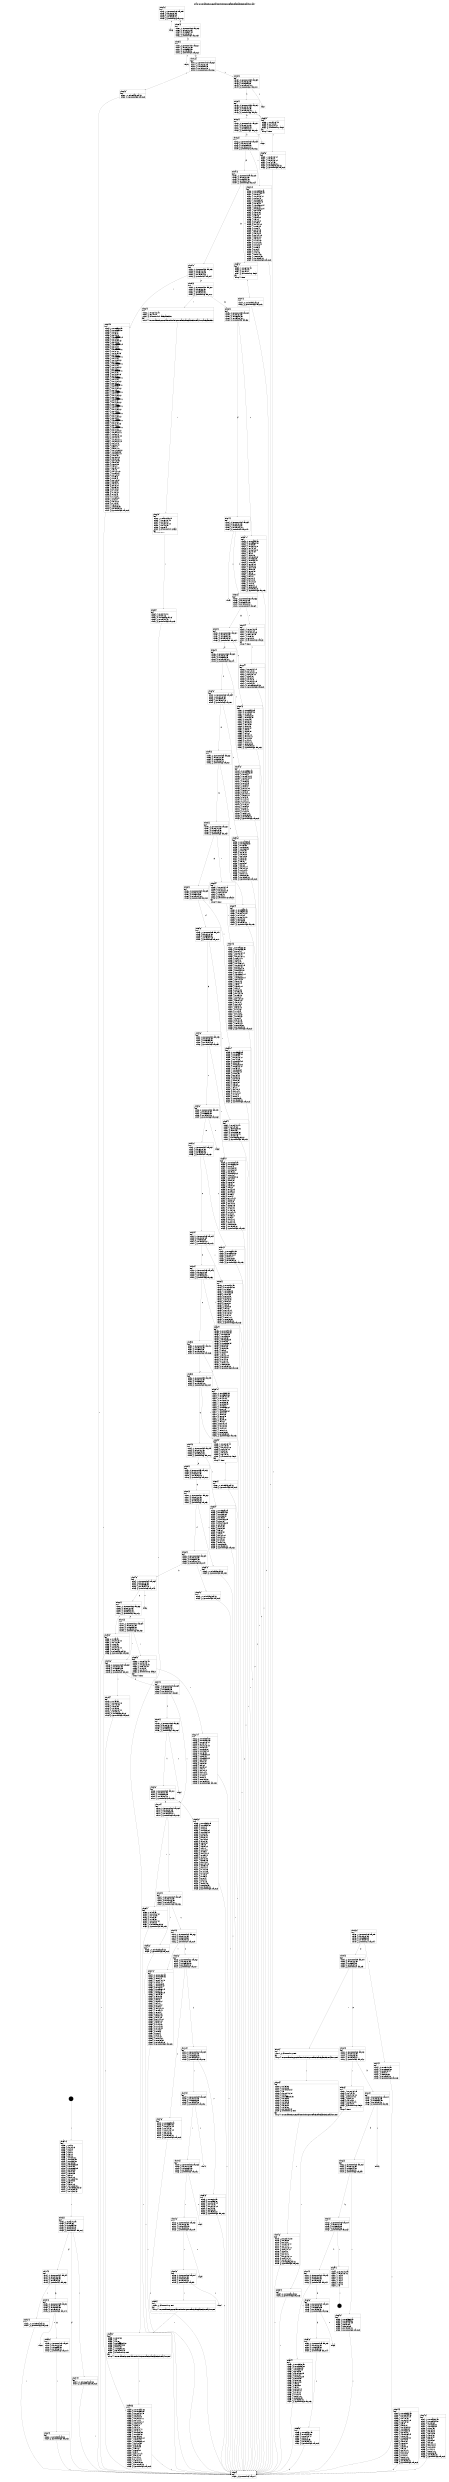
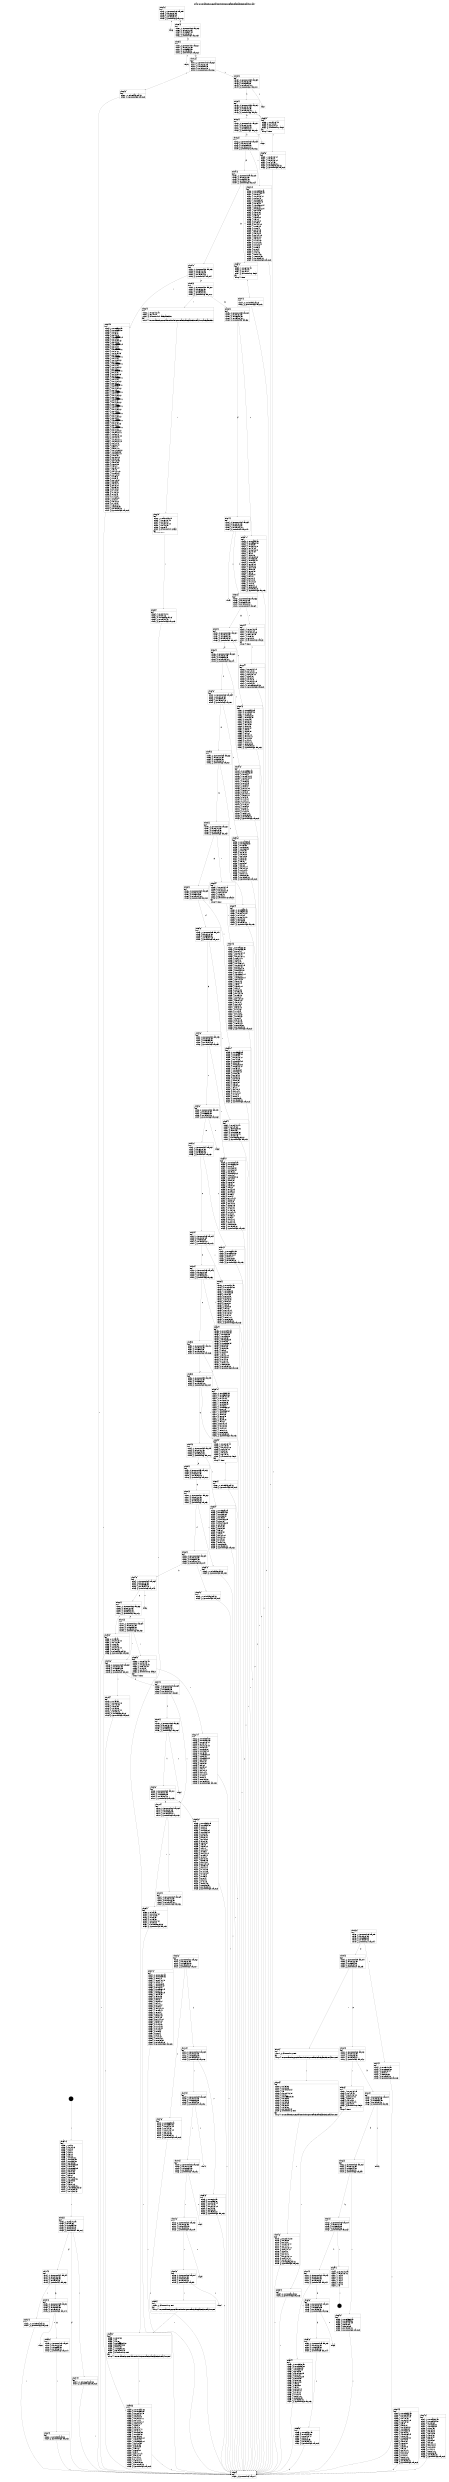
node "0x402140 [28]": removed
node "0x4030a6 [15]": removed
